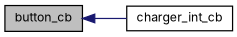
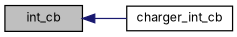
node "button_cb": label "button_cb" -> "int_cb"
